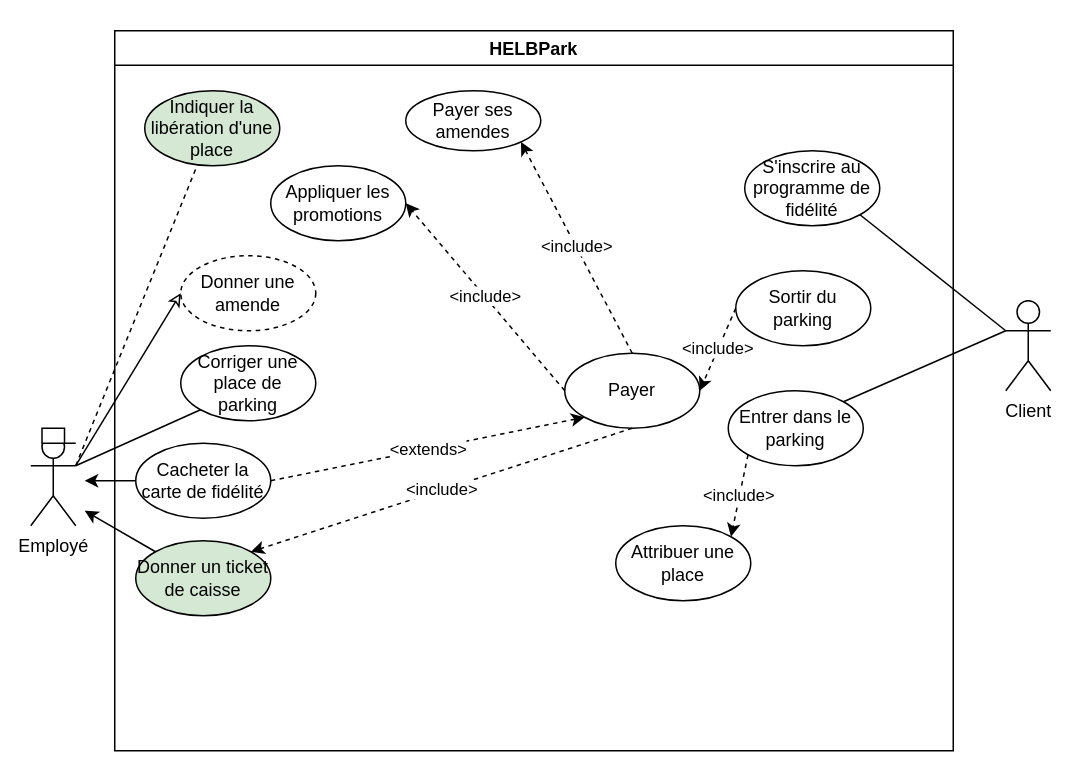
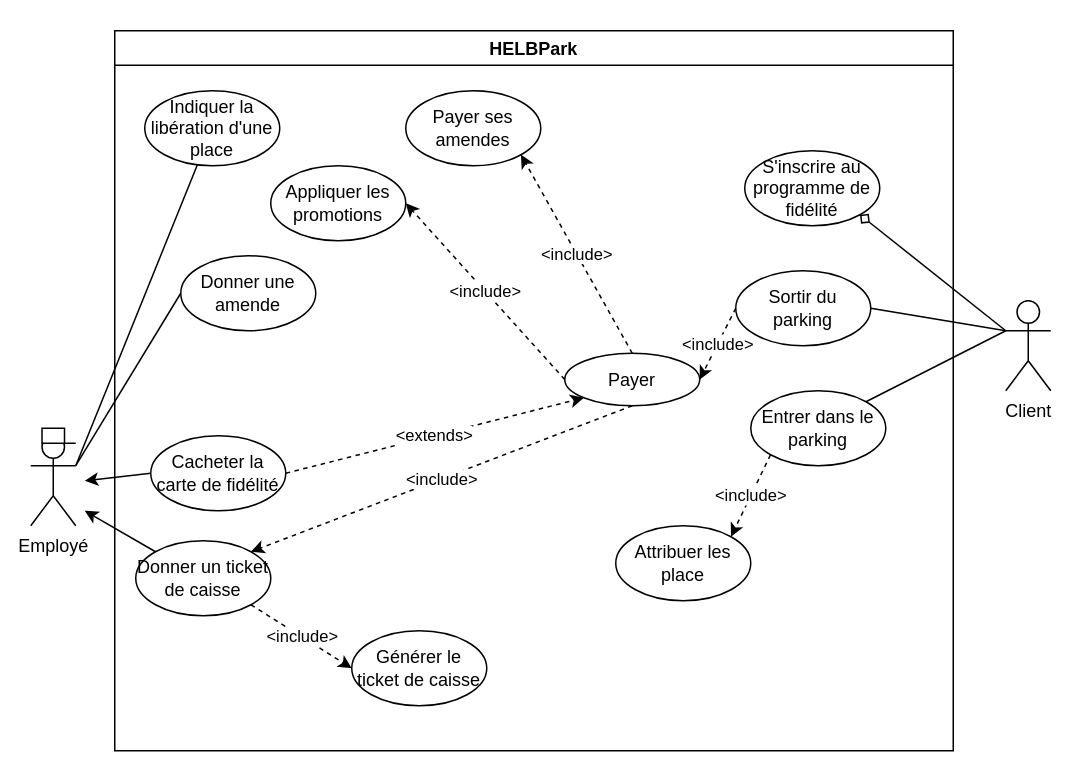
node "Payer ses amendes": size 135x60 -> 135x75
node "Indiquer la libération d'une place": fillcolor #d5e8d4 -> #ffffff
edge "S'inscrire au programme de fidélité" -- "Client": arrowhead none -> diamond
edge "Indiquer la libération d'une place" -- "Employé": style dashed -> solid
node "Donner une amende": style dashed -> solid
edge "Employé" -> "Donner une amende": arrowhead classic -> none
edge "Sortir du parking" -- "Client": added
node "Corriger une place de parking": removed
node "Payer": size 135x75 -> 135x53
node "Entrer dans le parking": moved (796, 428) -> (818, 428)
edge "Corriger une place de parking" -- "Employé": removed
node "Cacheter la carte de fidélité": moved (203, 481) -> (218, 473)
node "Attribuer une place": label "Attribuer une place" -> "Attribuer les place"
node "Donner un ticket de caisse": fillcolor #d5e8d4 -> #ffffff
edge "Donner un ticket de caisse" -> "Générer le ticket de caisse": added, label "<include>"
node "Générer le ticket de caisse": added
